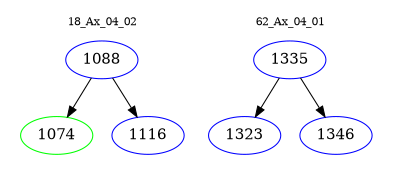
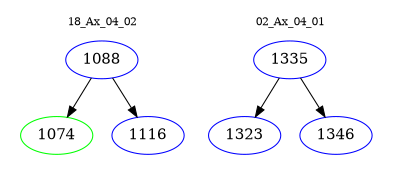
cluster "62_Ax_04_01": label "62_Ax_04_01" -> "02_Ax_04_01"
